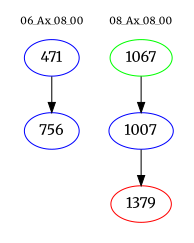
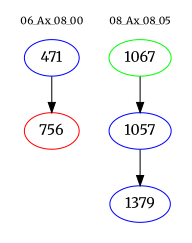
cluster "08_Ax_08_00": label "08_Ax_08_00" -> "08_Ax_08_05"
node "756": color blue -> red
node "1007": label "1007" -> "1057"
node "1379": color red -> blue
